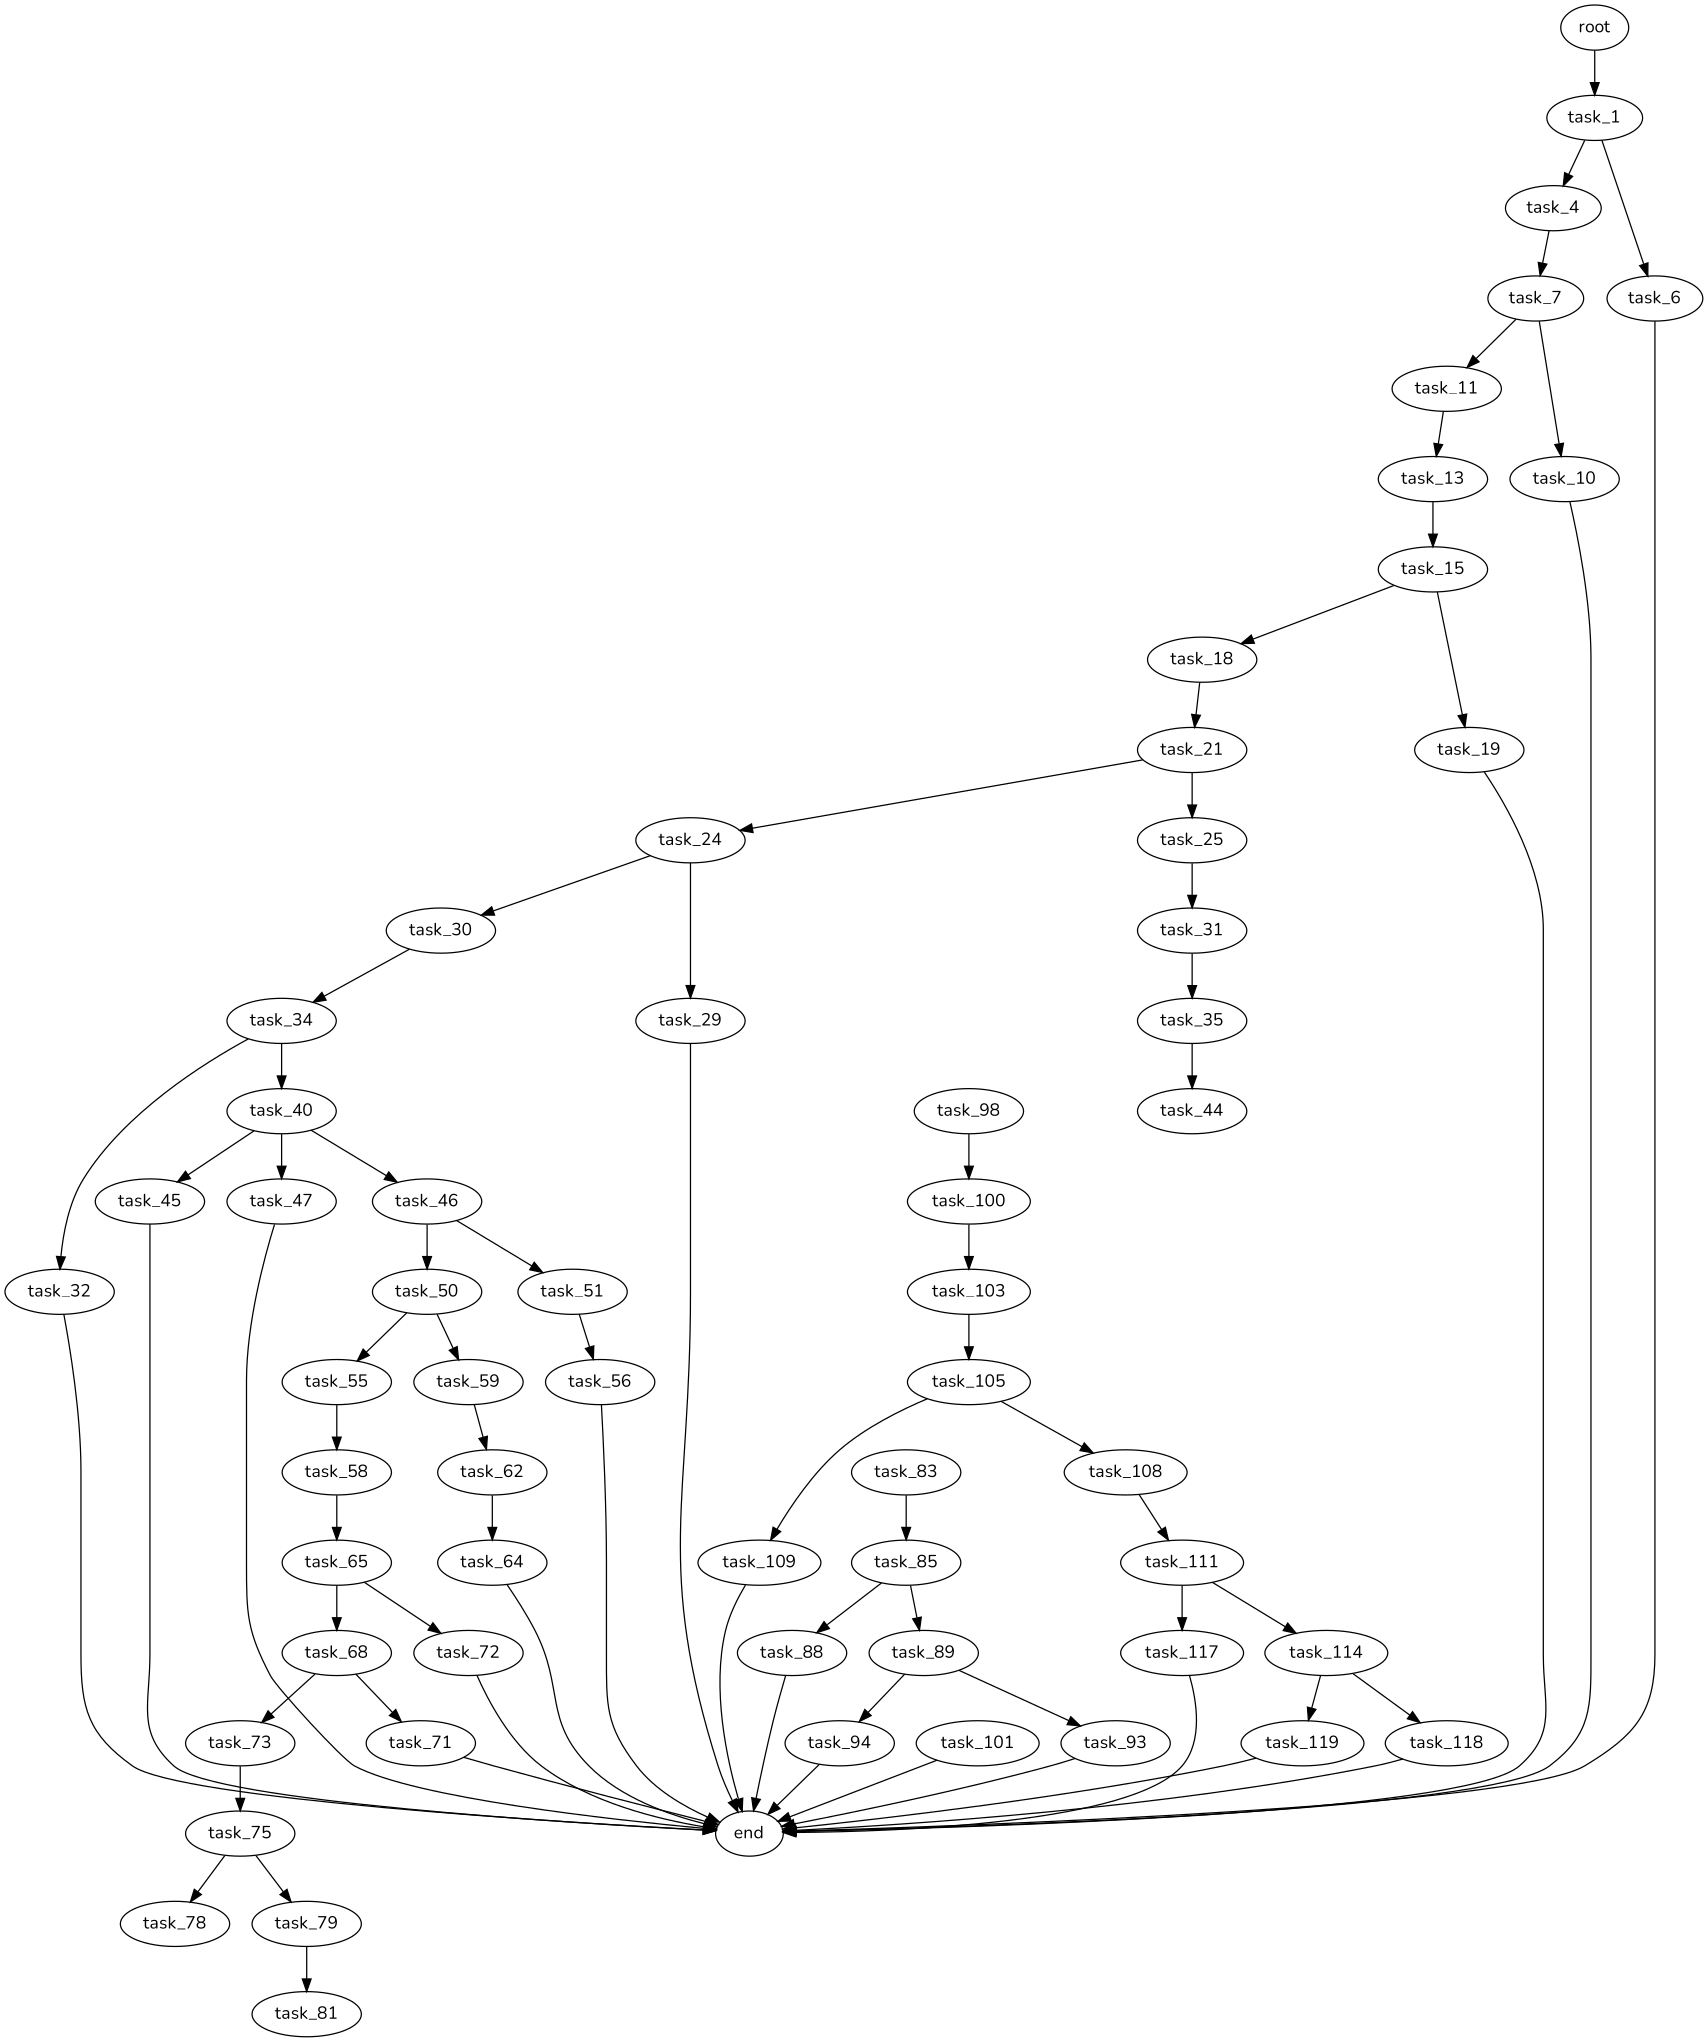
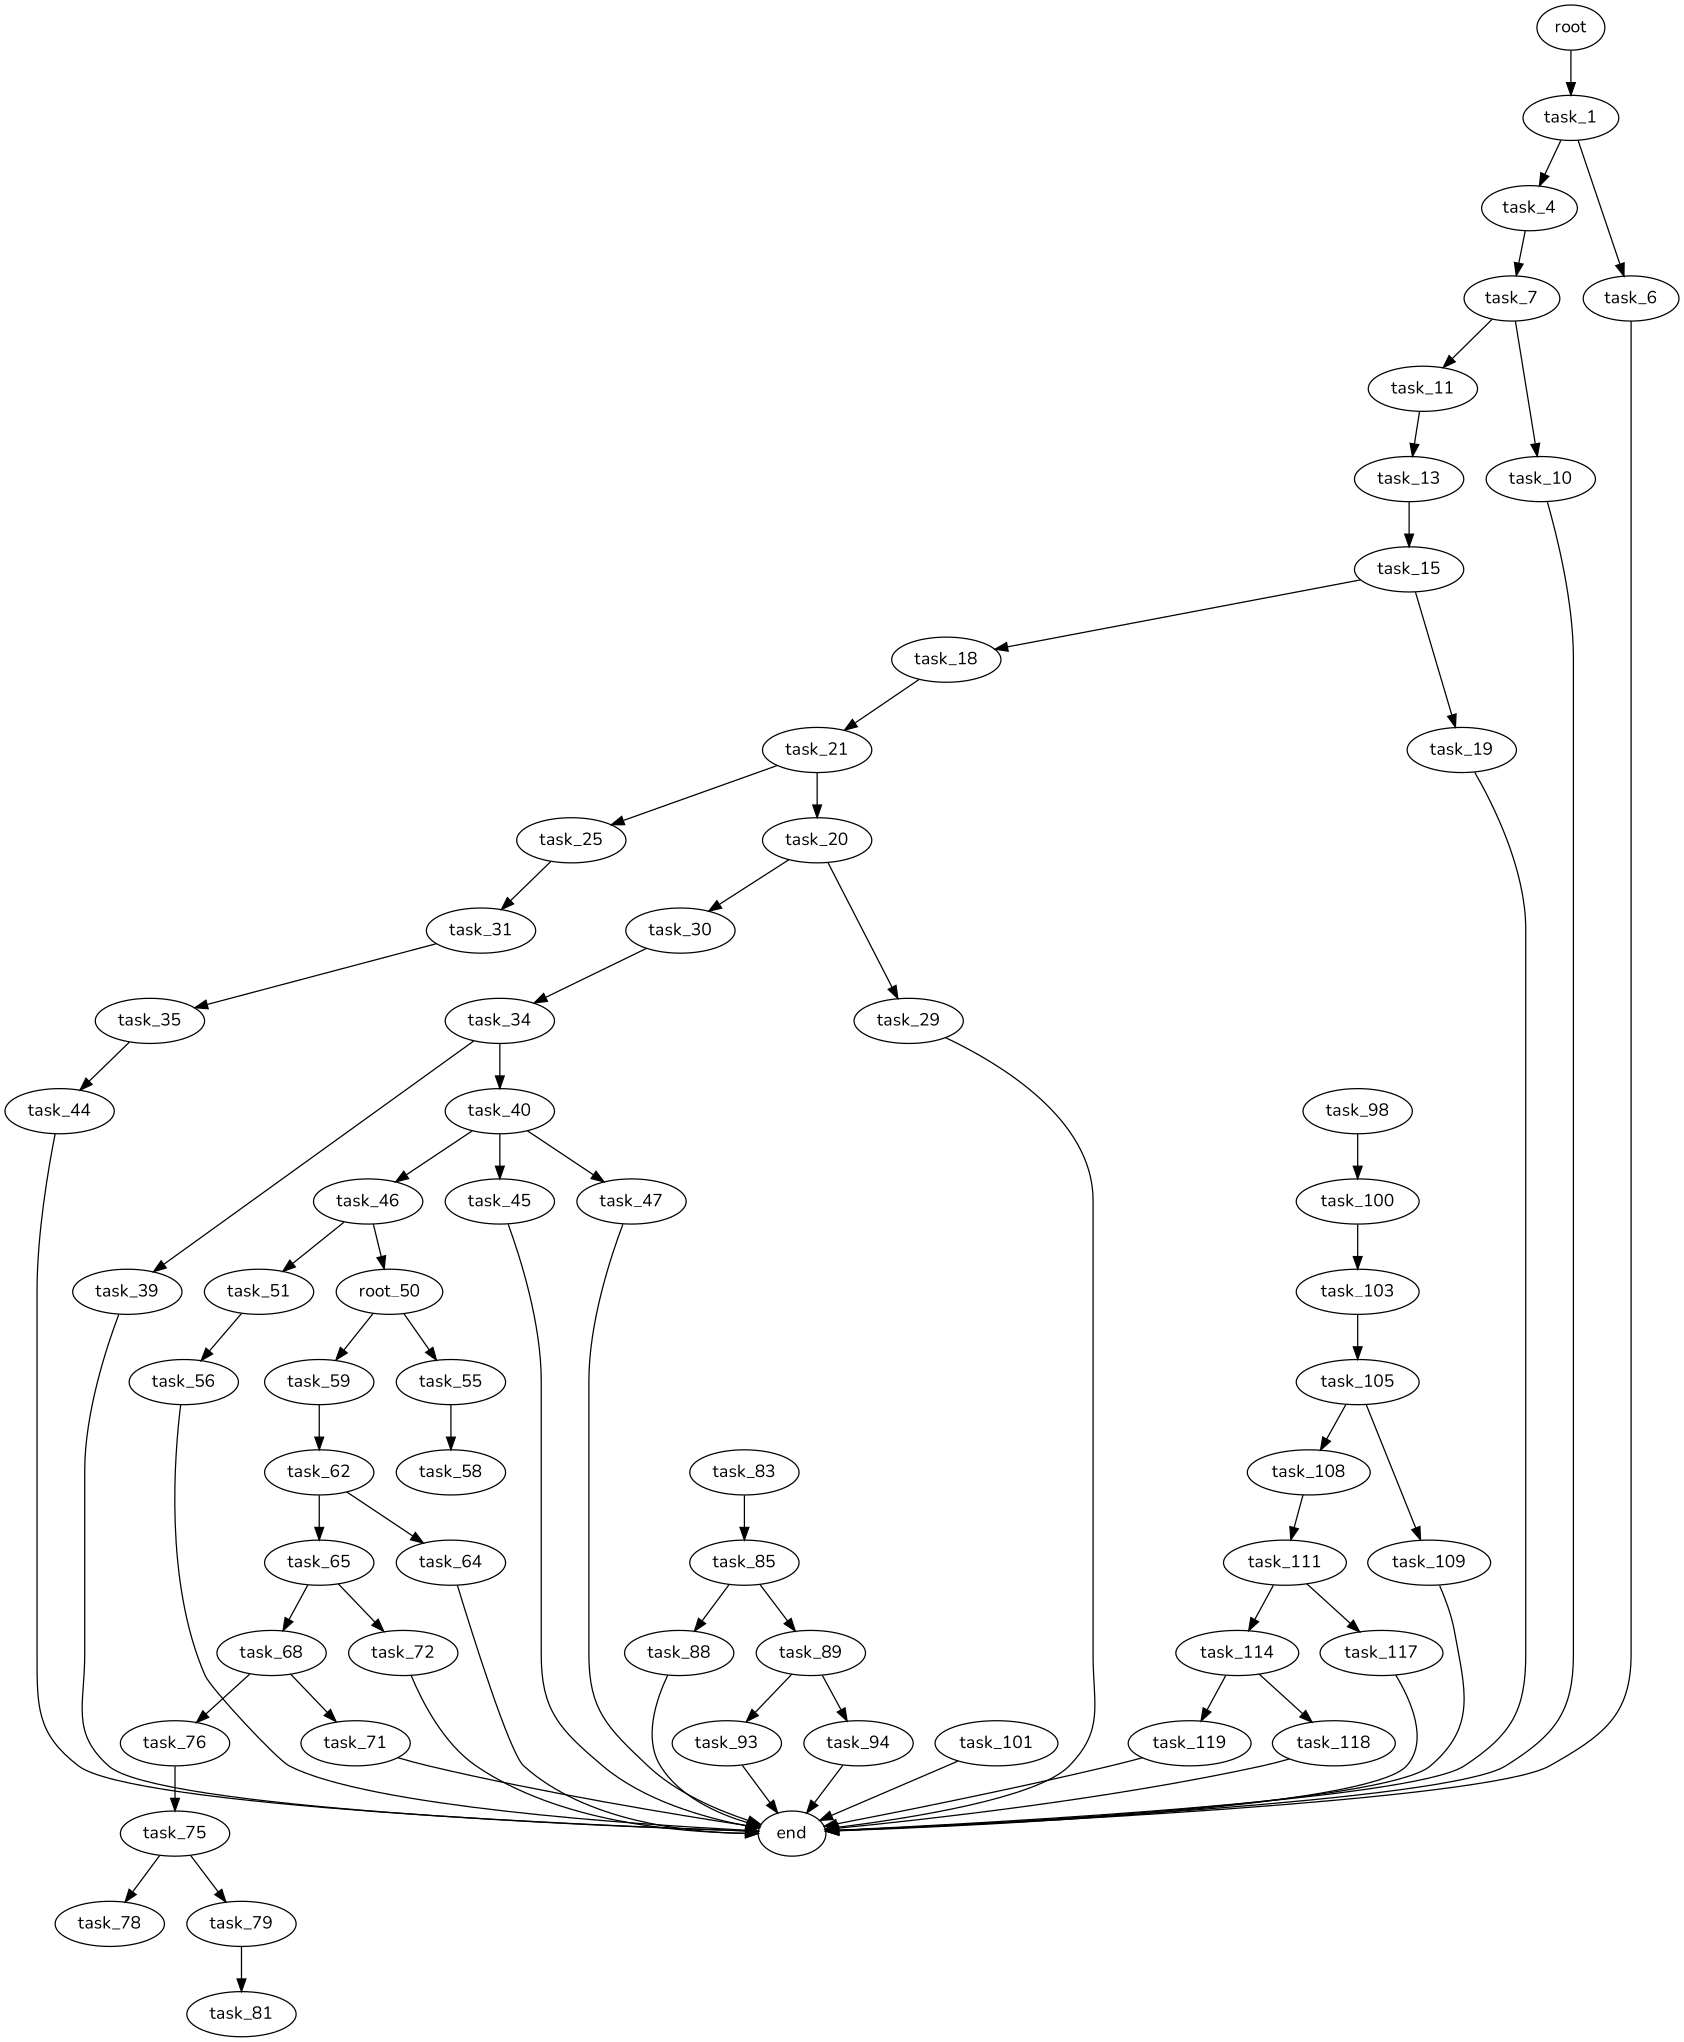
node "task_24": label "task_24" -> "task_20"
node "task_32": label "task_32" -> "task_39"
node "task_50": label "task_50" -> "root_50"
edge "task_58" -> "task_65": now "task_62" -> "task_65"
node "task_73": label "task_73" -> "task_76"
edge "task_44" -> "end": added
